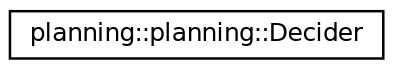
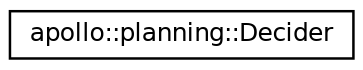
node "planning::planning::Decider": label "planning::planning::Decider" -> "apollo::planning::Decider"
